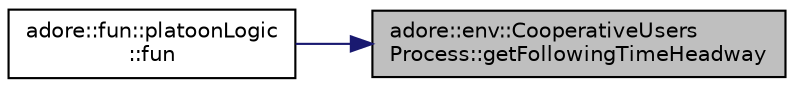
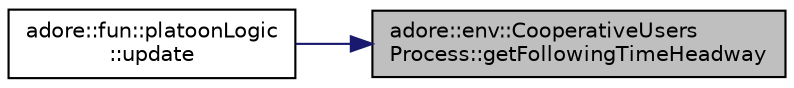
node "adore::fun::platoonLogic ::fun": label "adore::fun::platoonLogic ::fun" -> "adore::fun::platoonLogic ::update"
